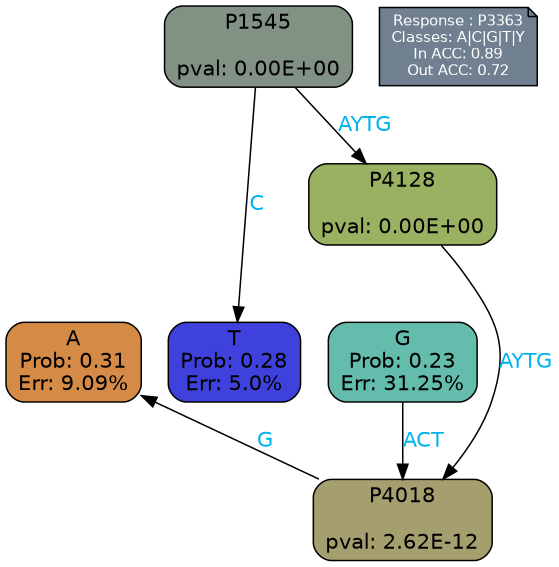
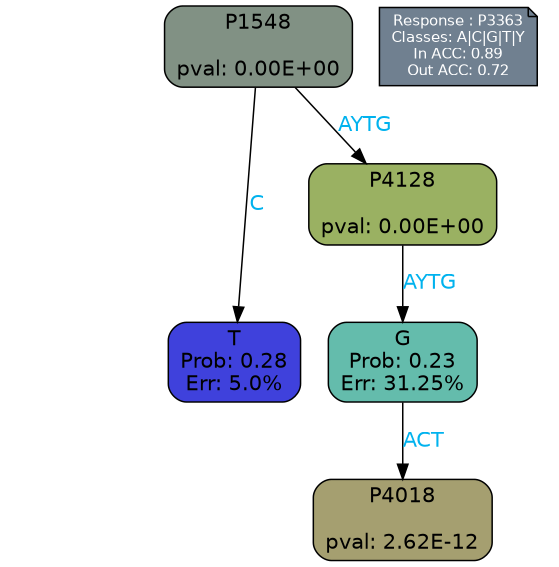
node "P1545 pval: 0.00E+00": label "P1545 pval: 0.00E+00" -> "P1548 pval: 0.00E+00"
edge "P4128 pval: 0.00E+00" -> "P4018 pval: 2.62E-12": now "P4128 pval: 0.00E+00" -> "G Prob: 0.23 Err: 31.25%"
node "A Prob: 0.31 Err: 9.09%": removed
